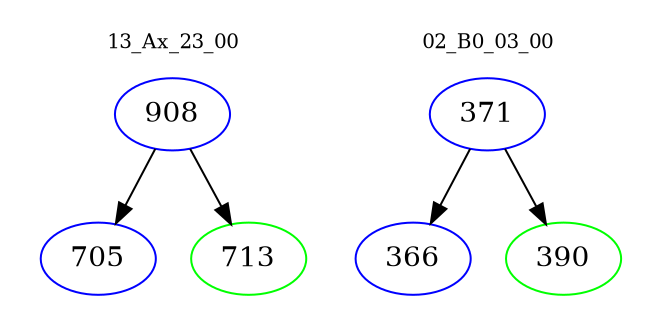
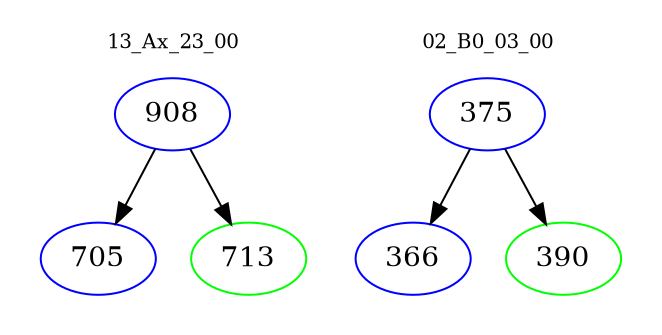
node "371": label "371" -> "375"
